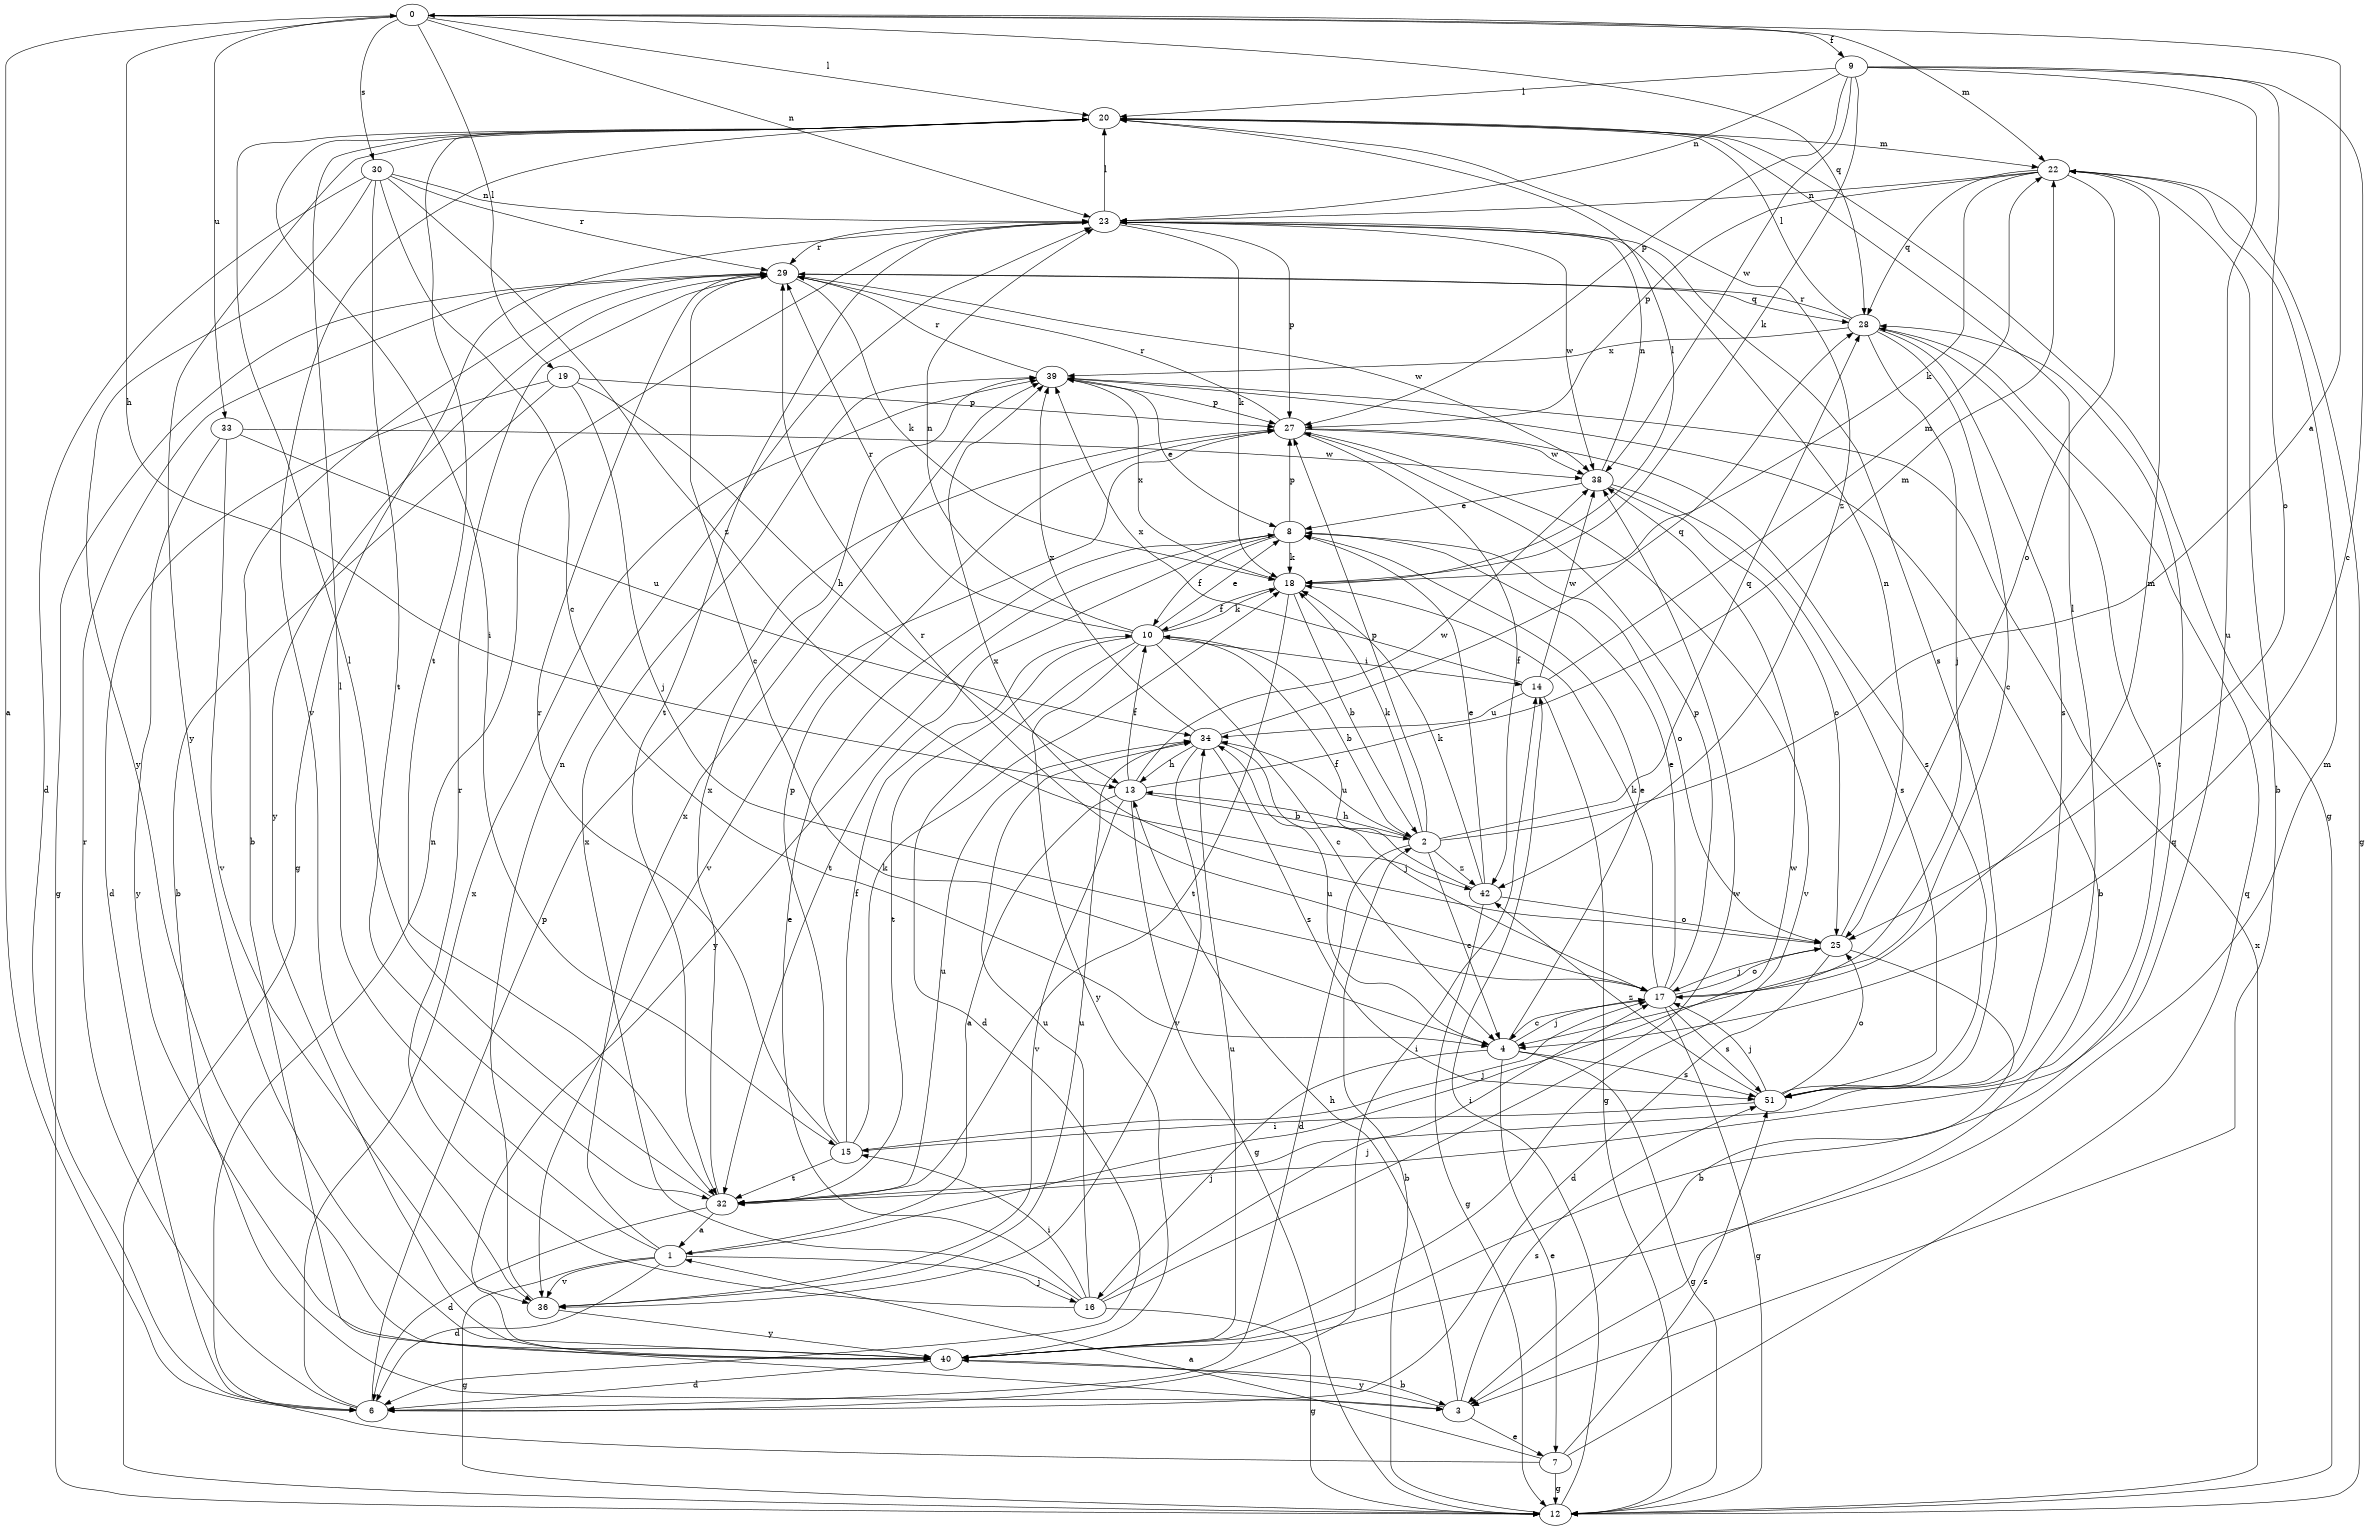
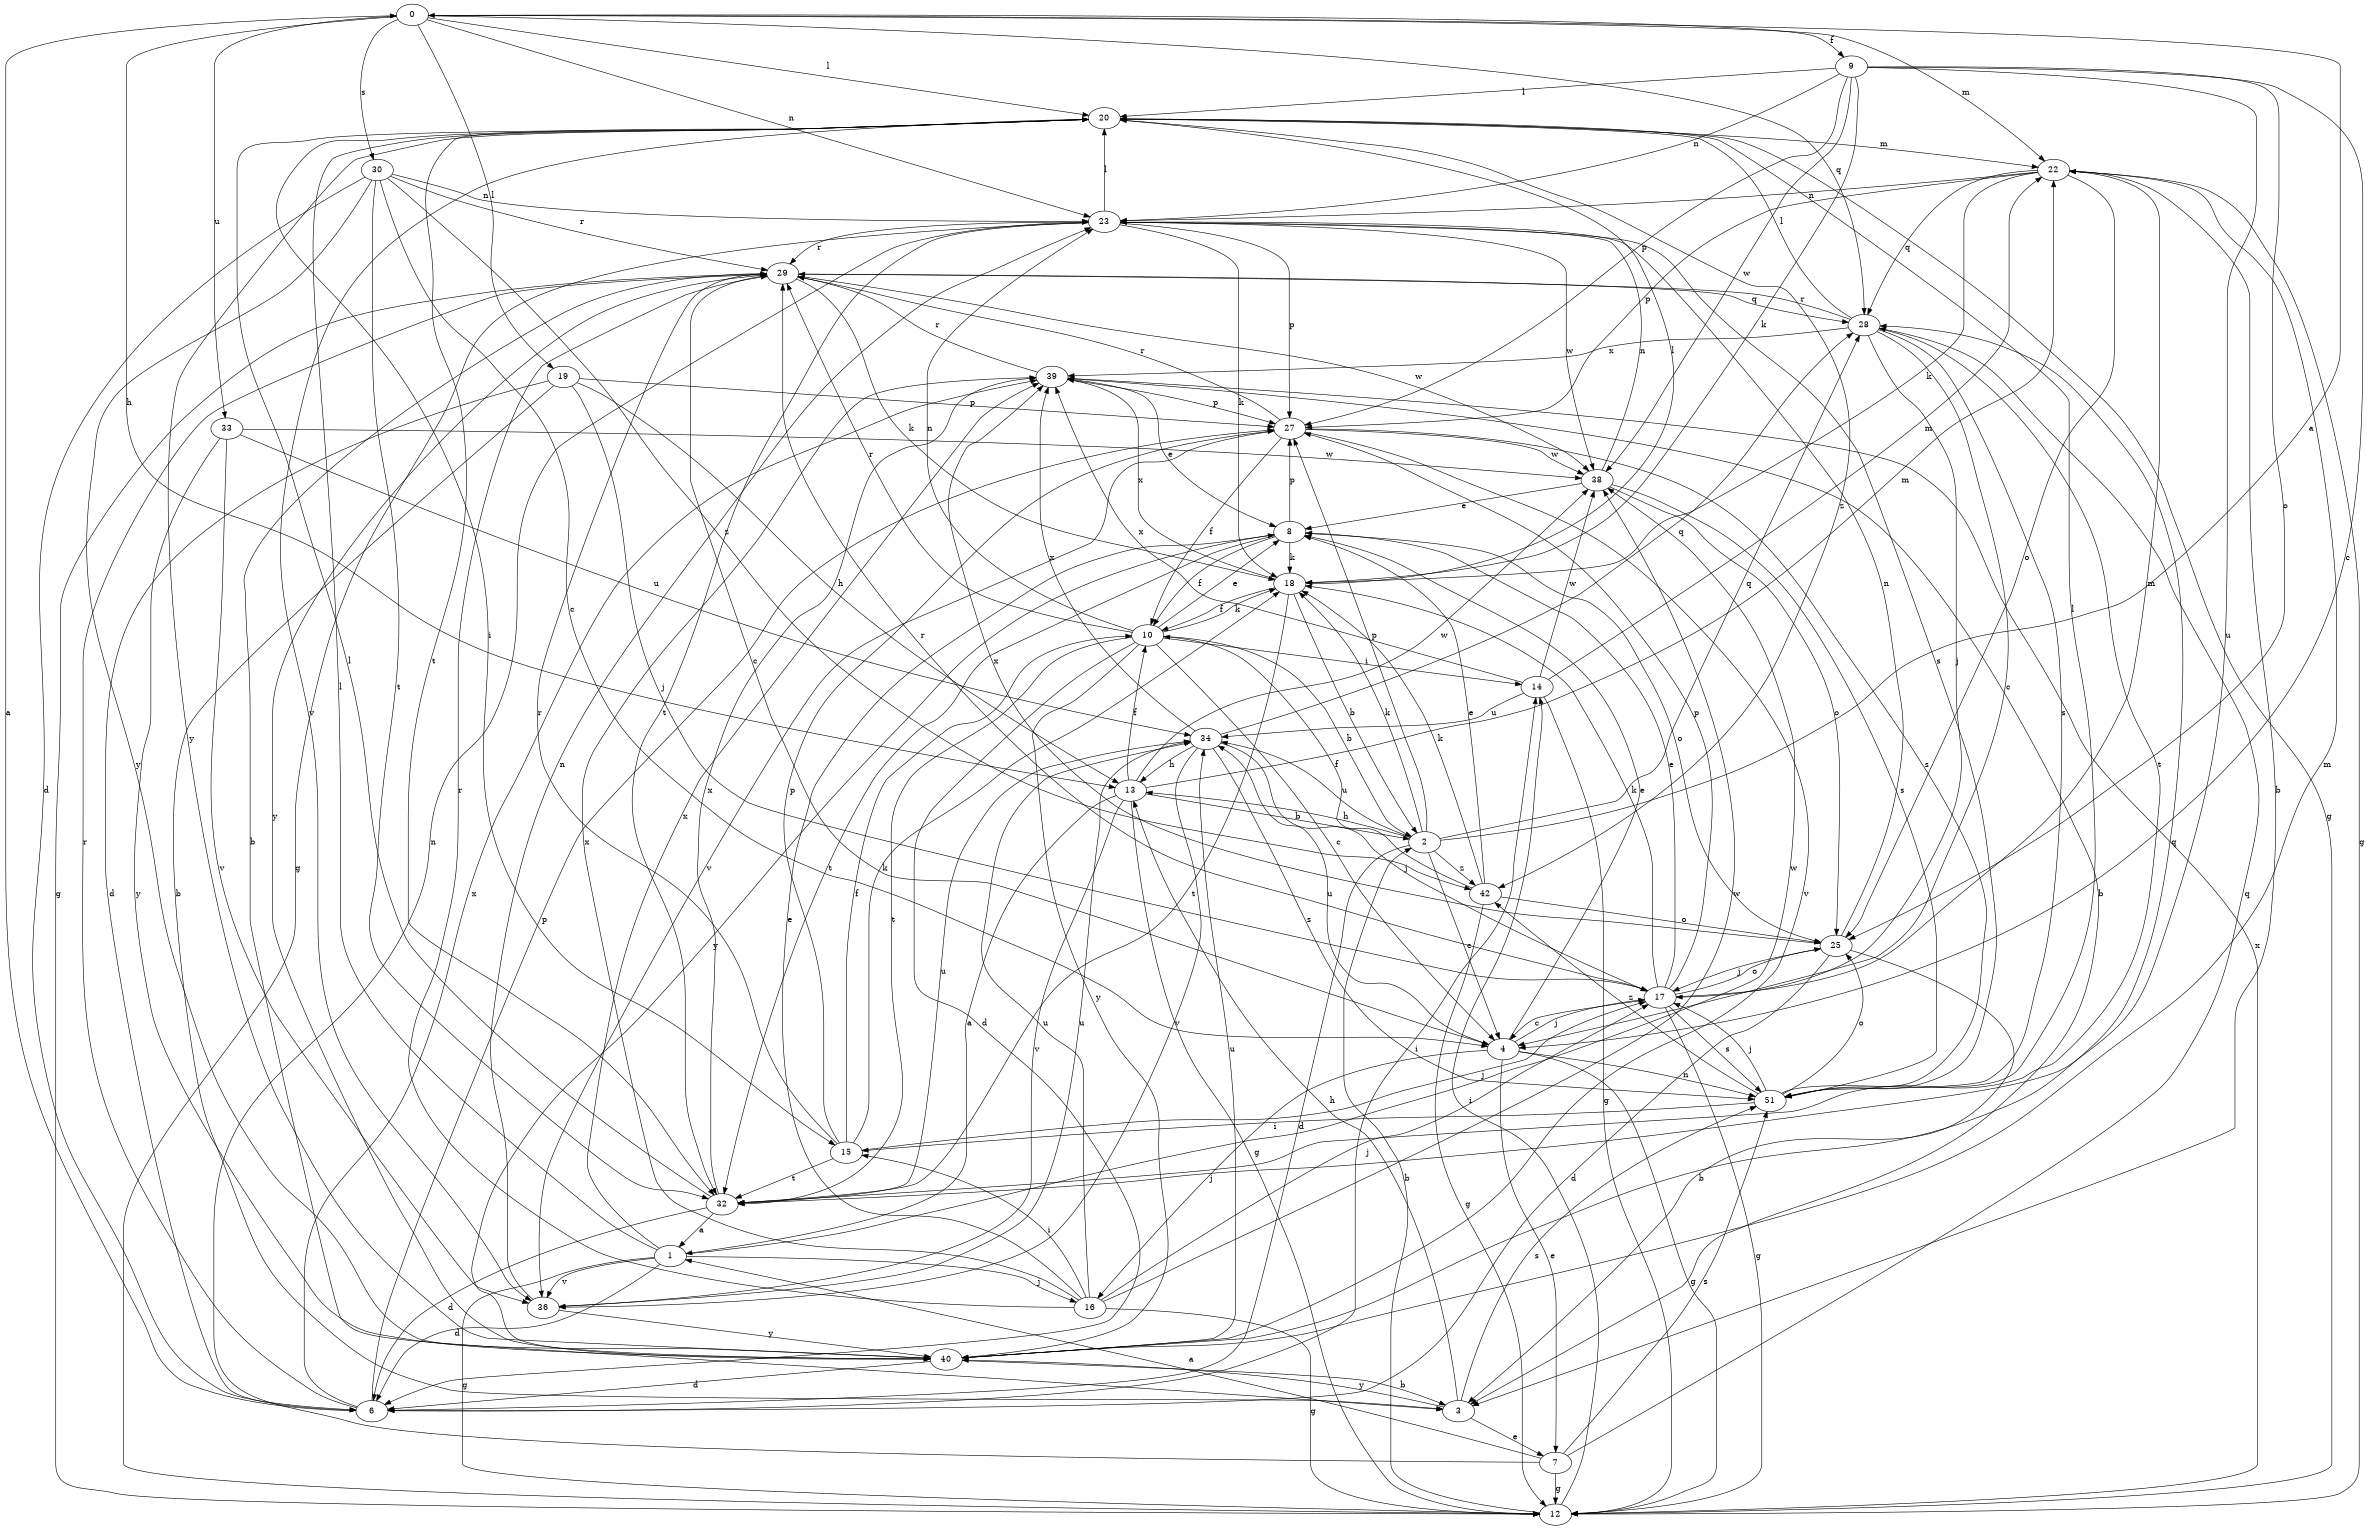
edge "27" -> "42": now "27" -> "10"
edge "4" -> "51": label "s" -> "n"
